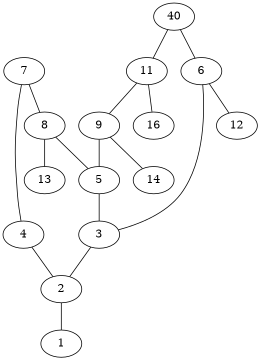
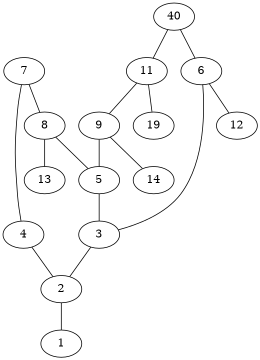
node "16": label "16" -> "19"
